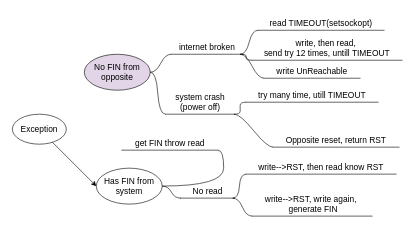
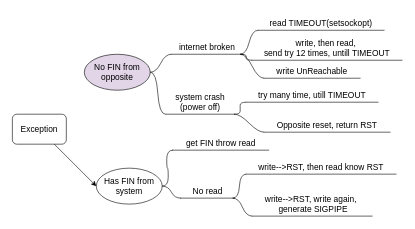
node "Exception": shape ellipse -> rounded rectangle
node "Opposite reset, return RST": moved (336, 138) -> (327, 123)
node "get FIN throw read": moved (170, 141) -> (221, 141)
node "write-->RST, write again, generate FIN": label "write-->RST, write again, generate FIN" -> "write-->RST, write again, generate SIGPIPE"
